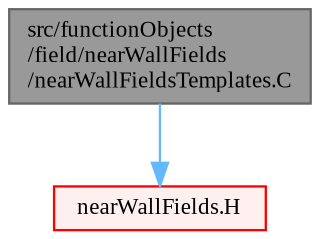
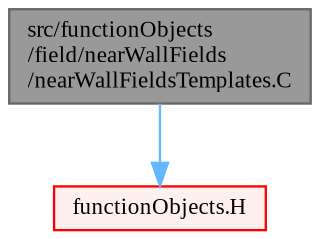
node "nearWallFields.H": label "nearWallFields.H" -> "functionObjects.H"
